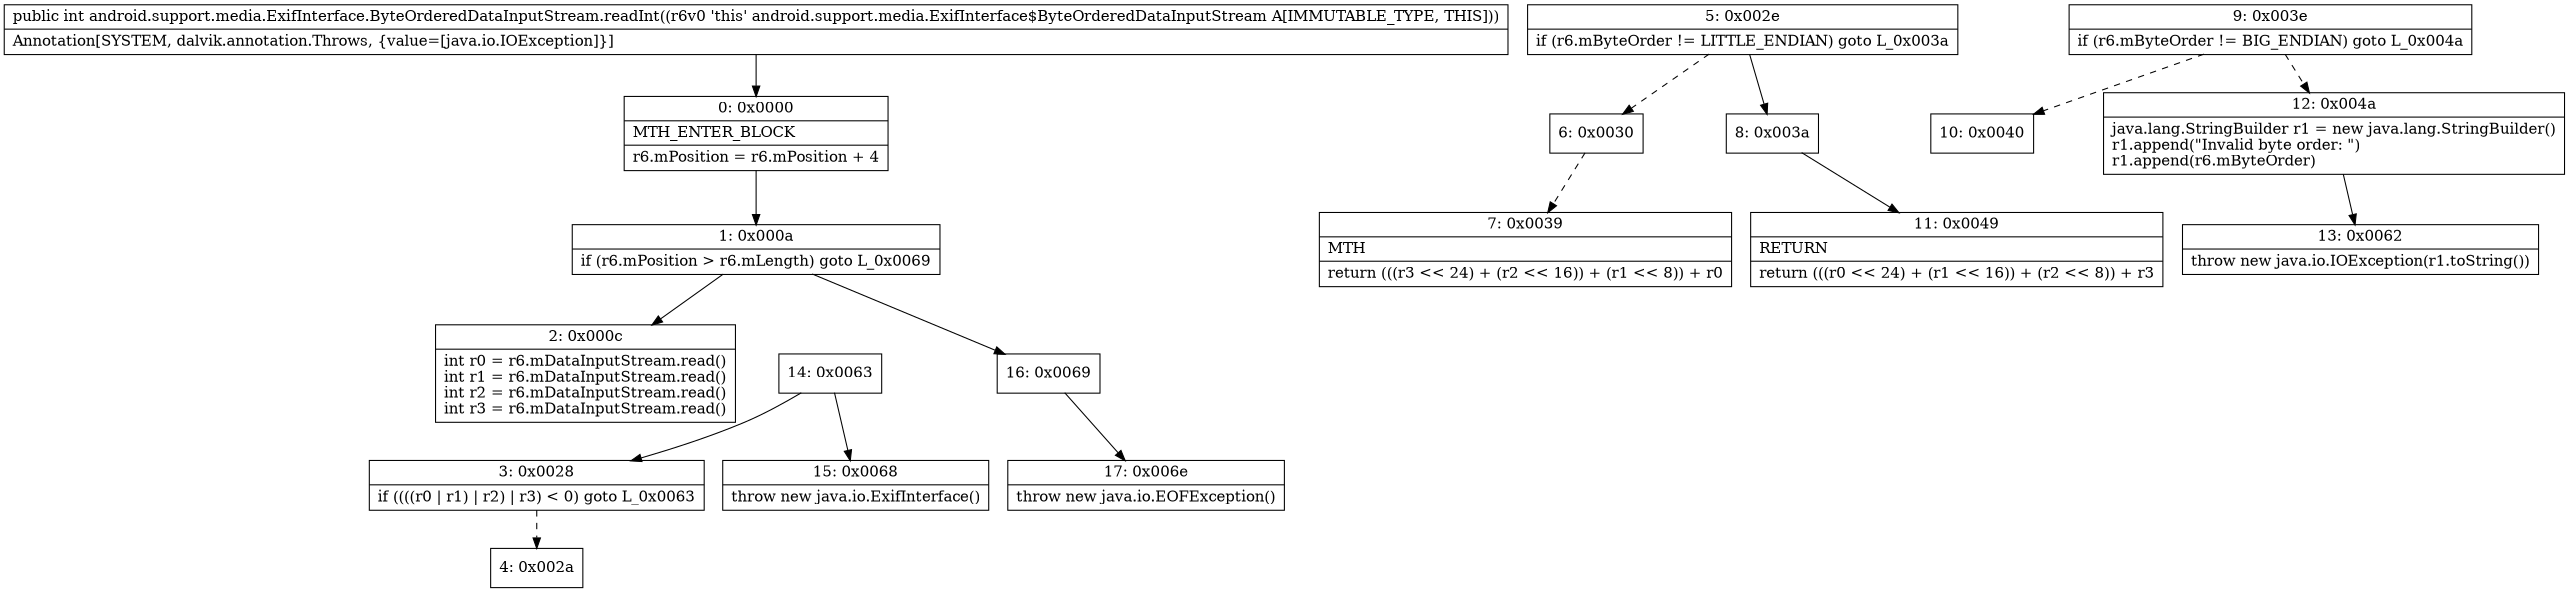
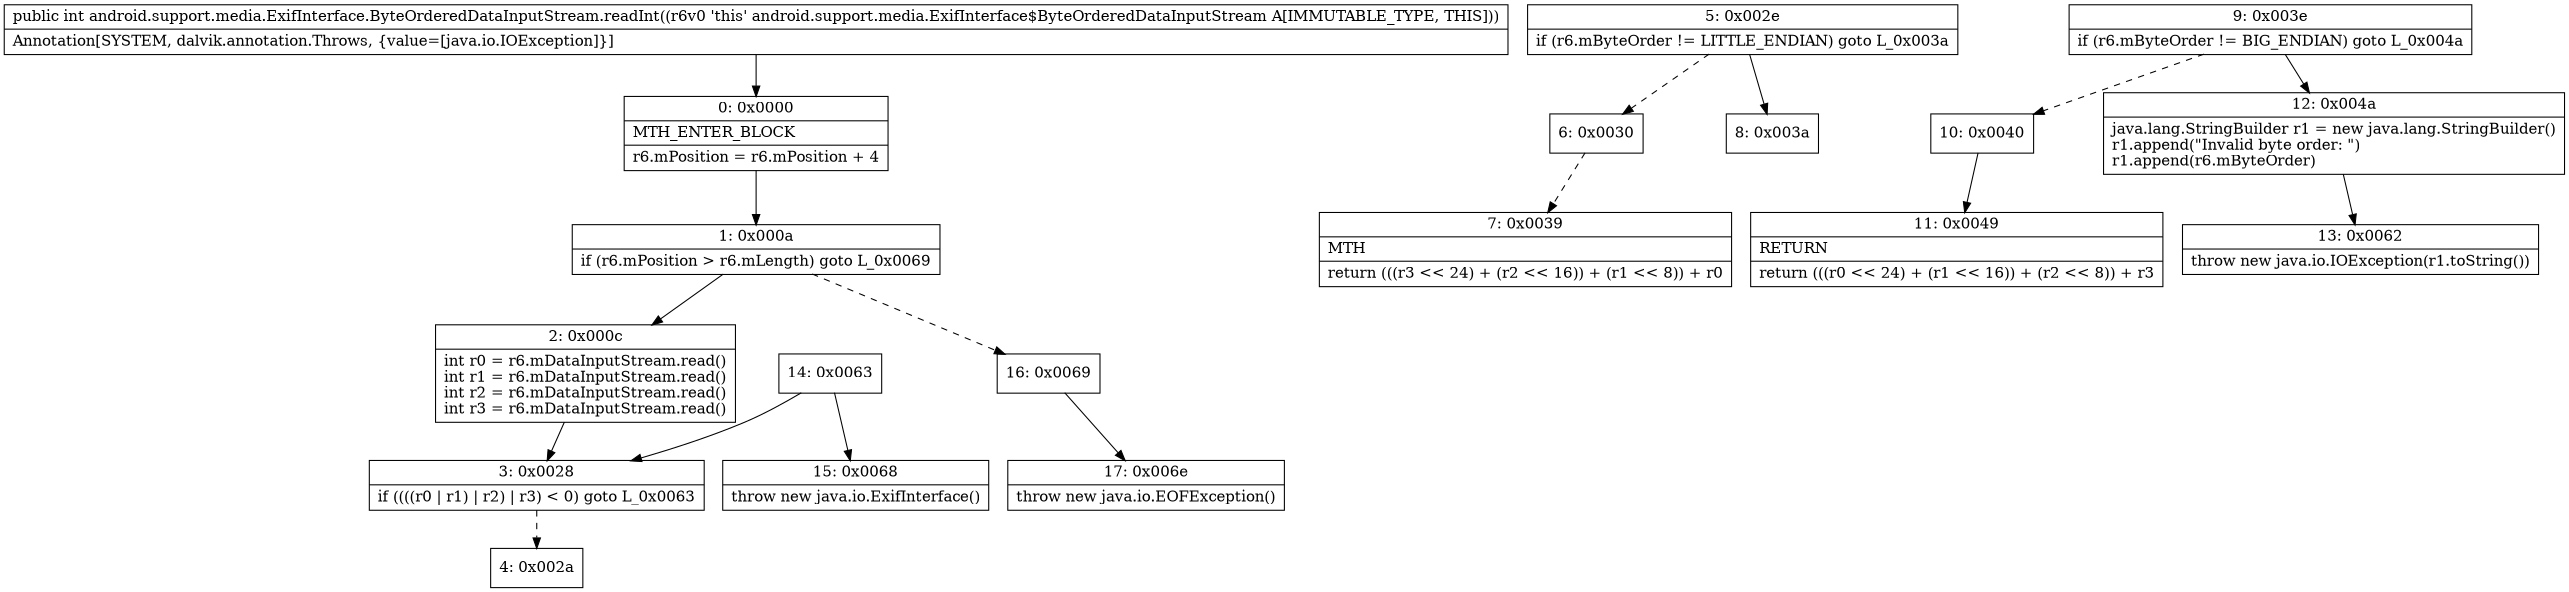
edge "9: 0x003e" -> "12: 0x004a": style dashed -> solid
edge "8: 0x003a" -> "11: 0x0049": now "10: 0x0040" -> "11: 0x0049"
edge "1: 0x000a" -> "16: 0x0069": style solid -> dashed
edge "2: 0x000c" -> "3: 0x0028": added
